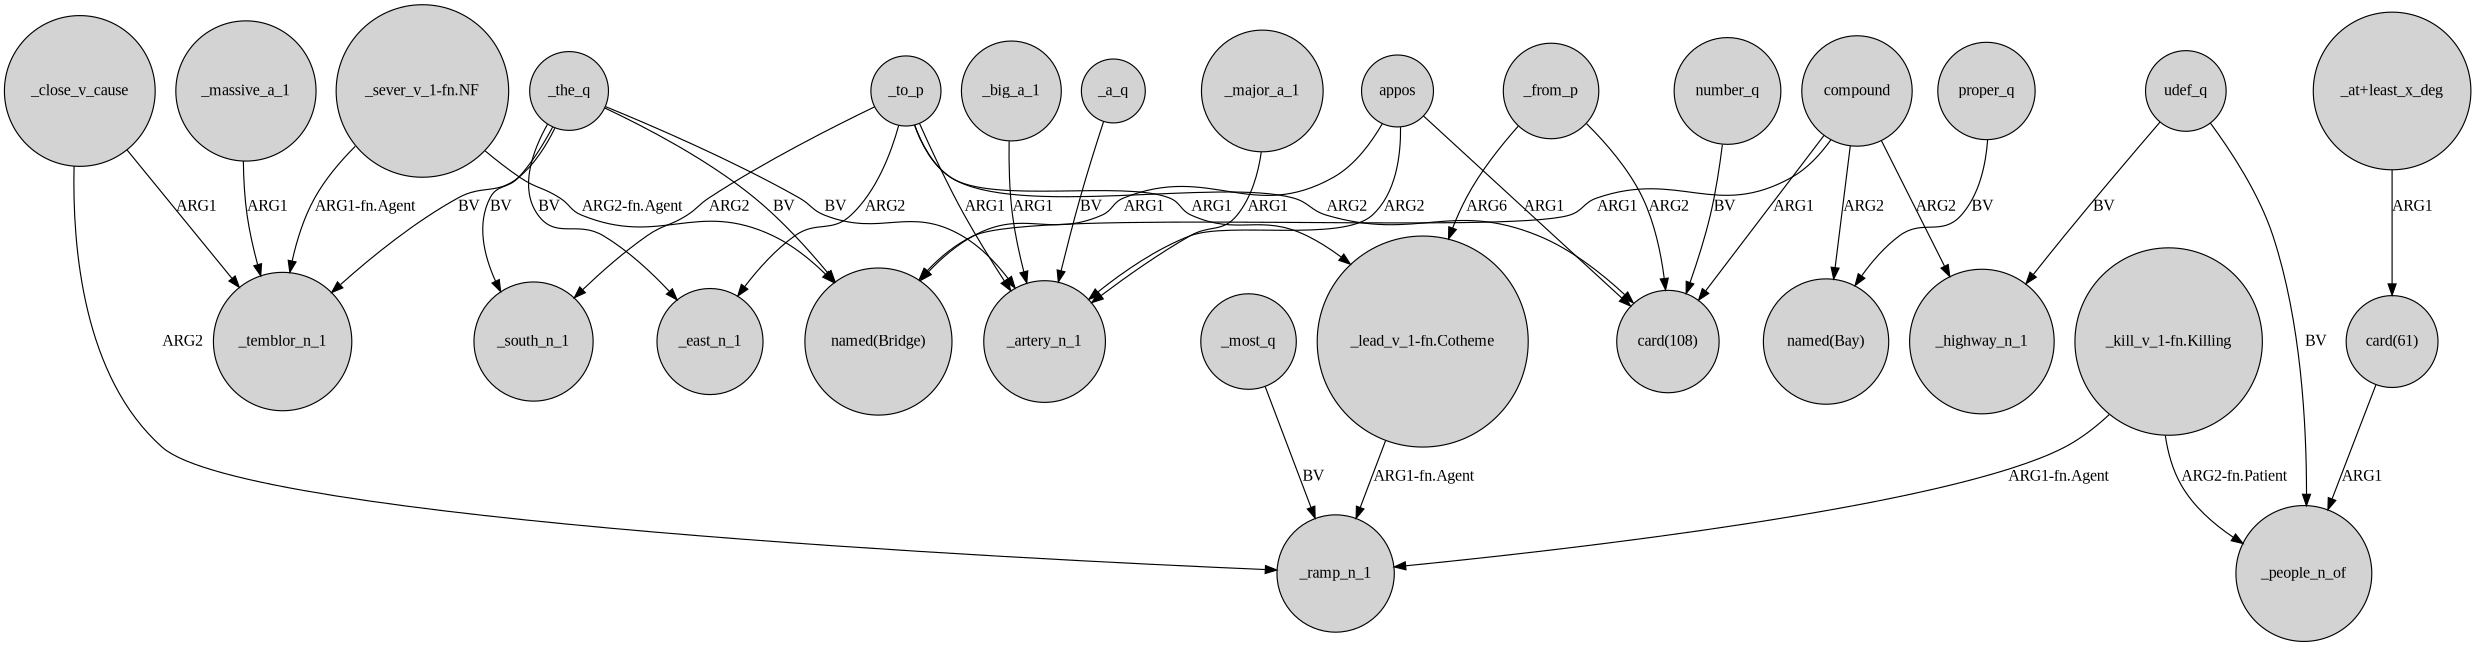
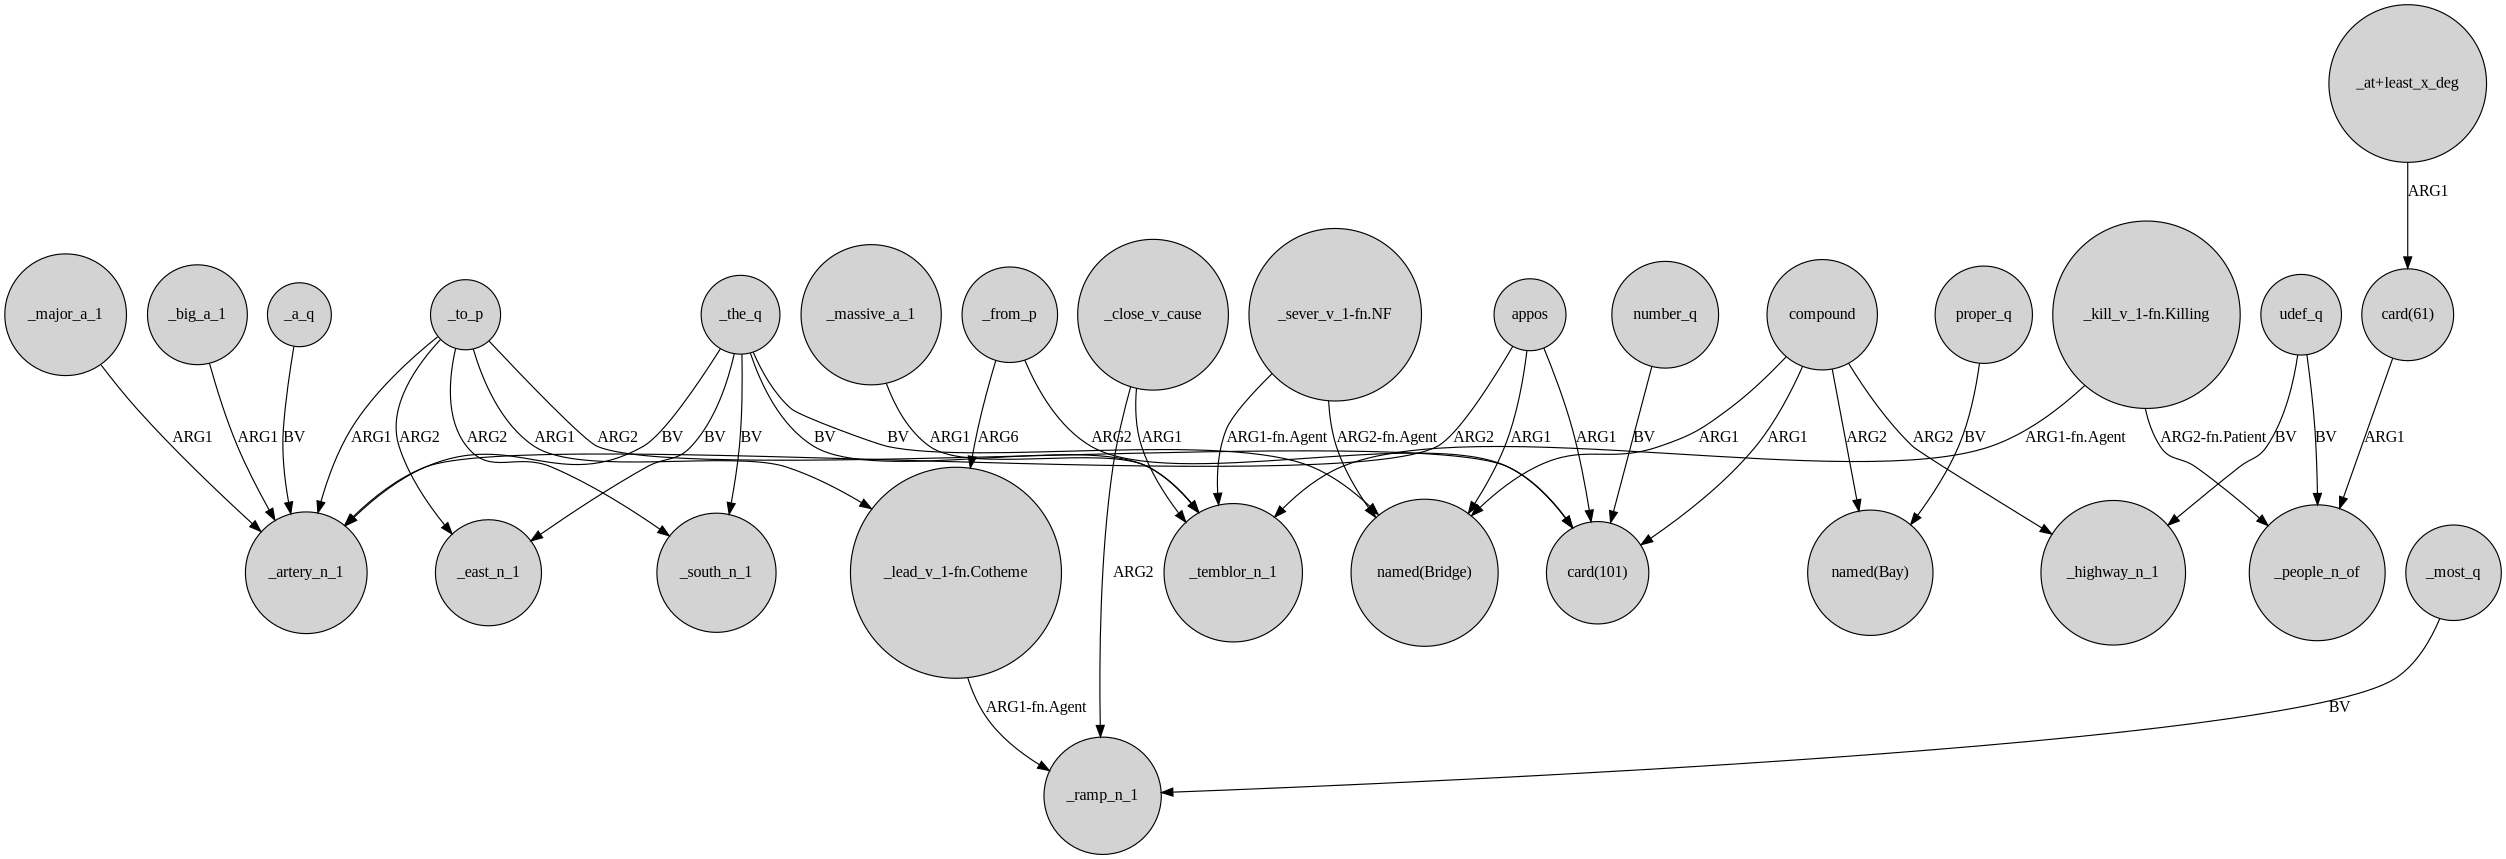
node "card(108)": label "card(108)" -> "card(101)"
edge "_kill_v_1-fn.Killing" -> "_ramp_n_1": now "_kill_v_1-fn.Killing" -> "_temblor_n_1"
